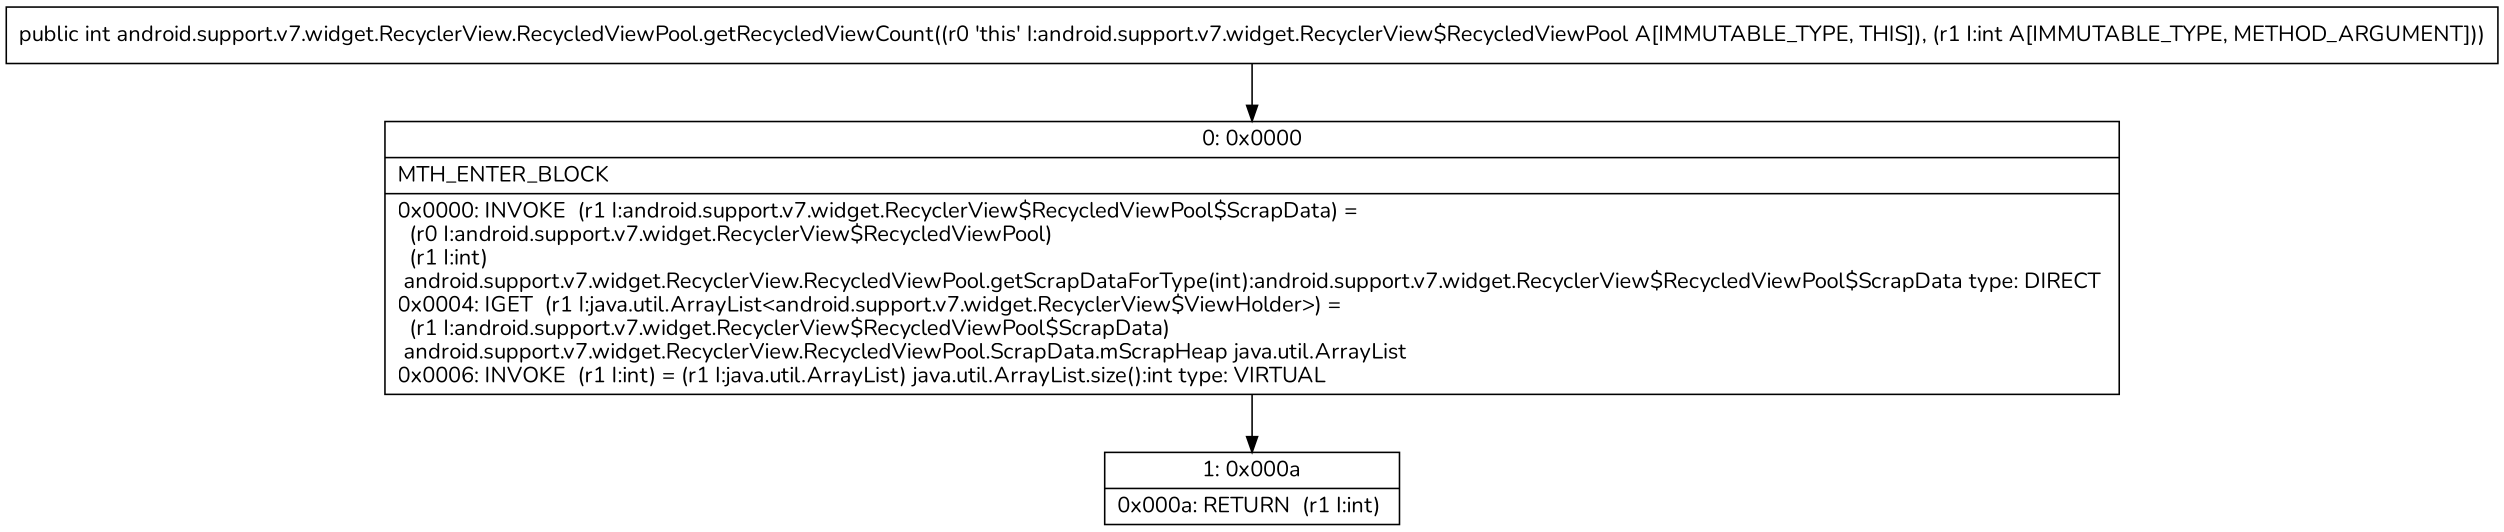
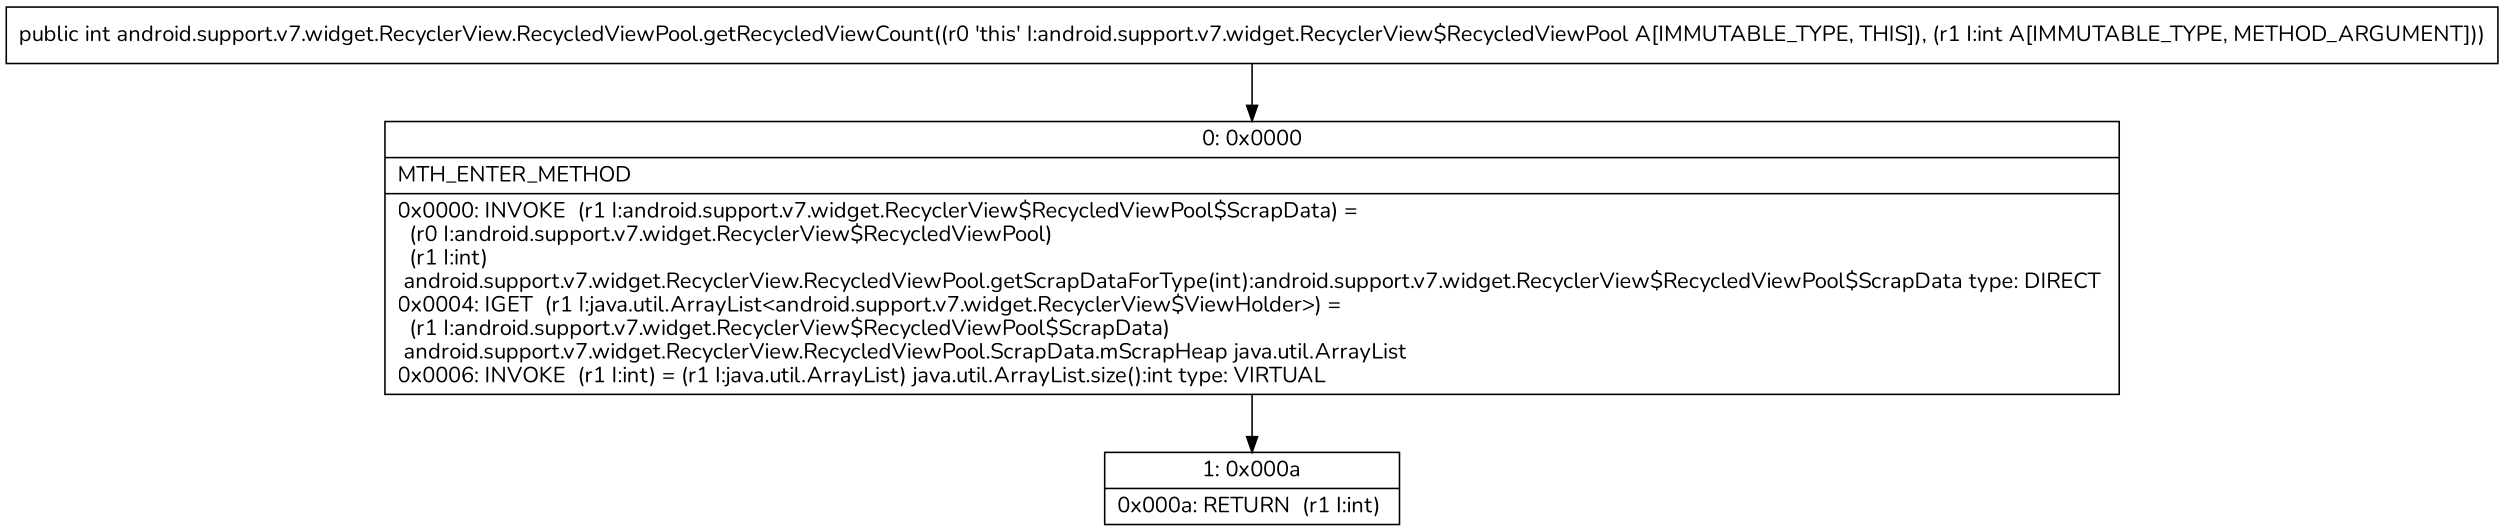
node "0: 0x0000": text "MTH_ENTER_BLOCK" -> "MTH_ENTER_METHOD"
